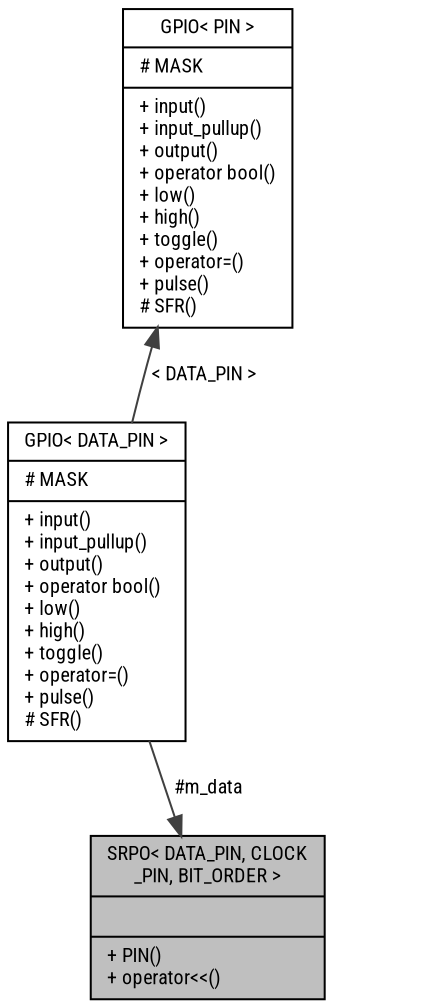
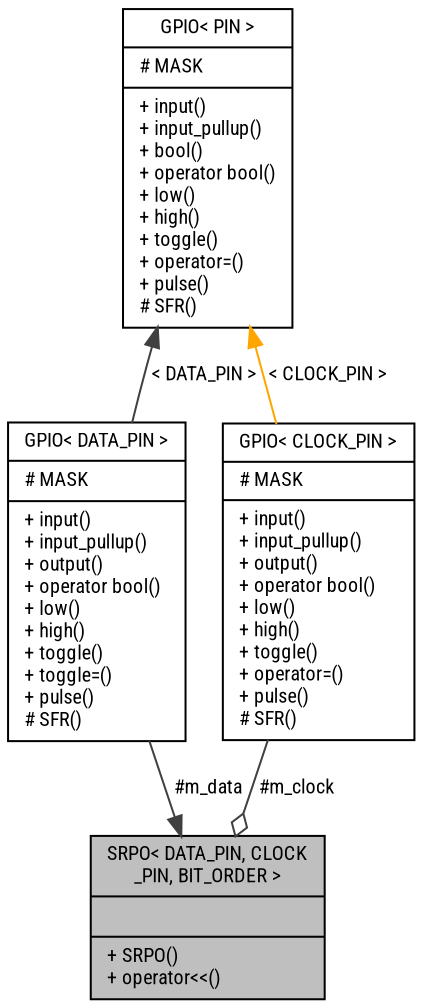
node "GPIO< PIN >": text "+ output()" -> "+ bool()"
node "GPIO< CLOCK_PIN >": added
node "GPIO< DATA_PIN >": text "+ operator=()" -> "+ toggle=()"
node "SRPO< DATA_PIN, CLOCK": text "+ PIN()" -> "+ SRPO()"
